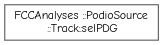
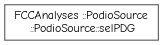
node "FCCAnalyses ::PodioSource ::Track::selPDG": label "FCCAnalyses ::PodioSource ::Track::selPDG" -> "FCCAnalyses ::PodioSource ::PodioSource::selPDG"
